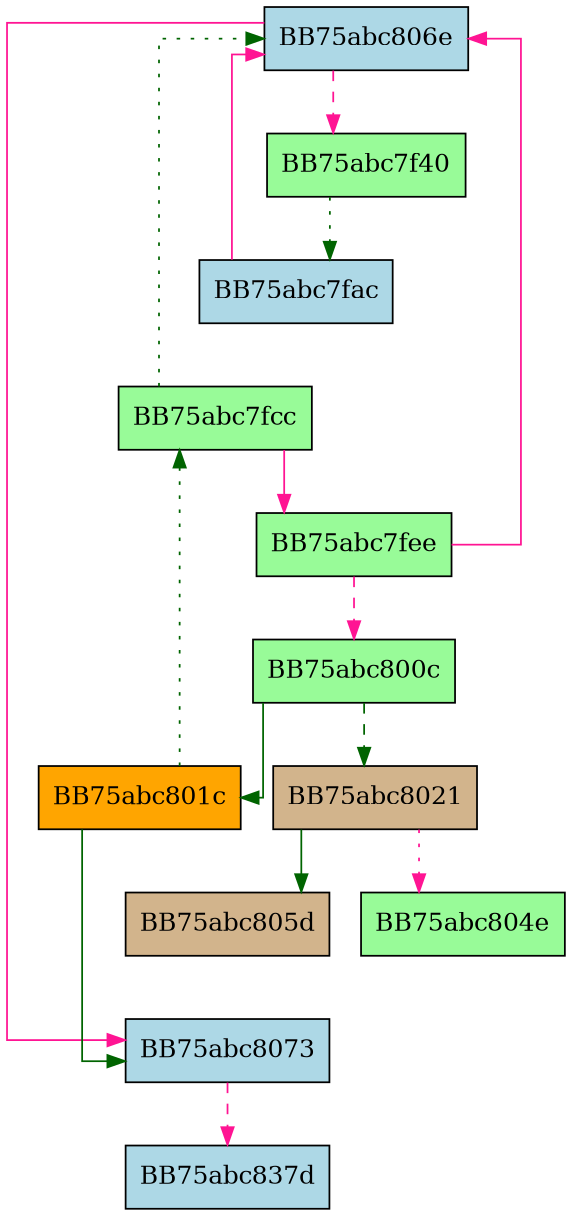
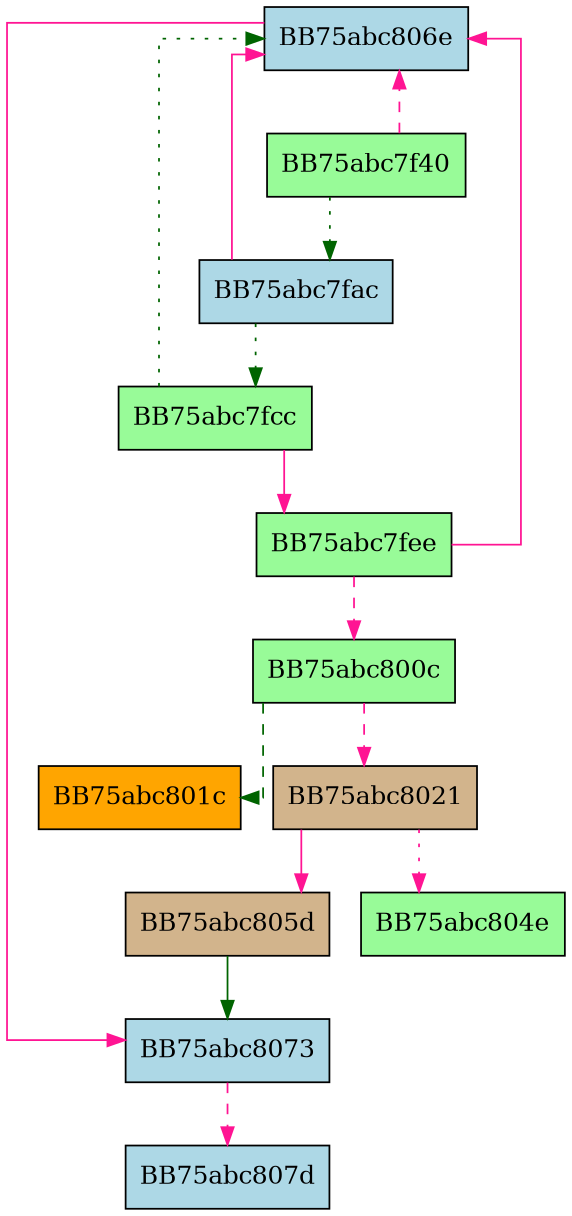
edge "BB75abc806e" -> "BB75abc7f40": reversed
edge "BB75abc801c" -> "BB75abc7fcc": now "BB75abc7fac" -> "BB75abc7fcc"
edge "BB75abc800c" -> "BB75abc8021": color darkgreen -> deeppink
edge "BB75abc800c" -> "BB75abc801c": style solid -> dashed
edge "BB75abc8021" -> "BB75abc805d": color darkgreen -> deeppink
edge "BB75abc801c" -> "BB75abc8073": now "BB75abc805d" -> "BB75abc8073"
node "BB75abc837d": label "BB75abc837d" -> "BB75abc807d"
